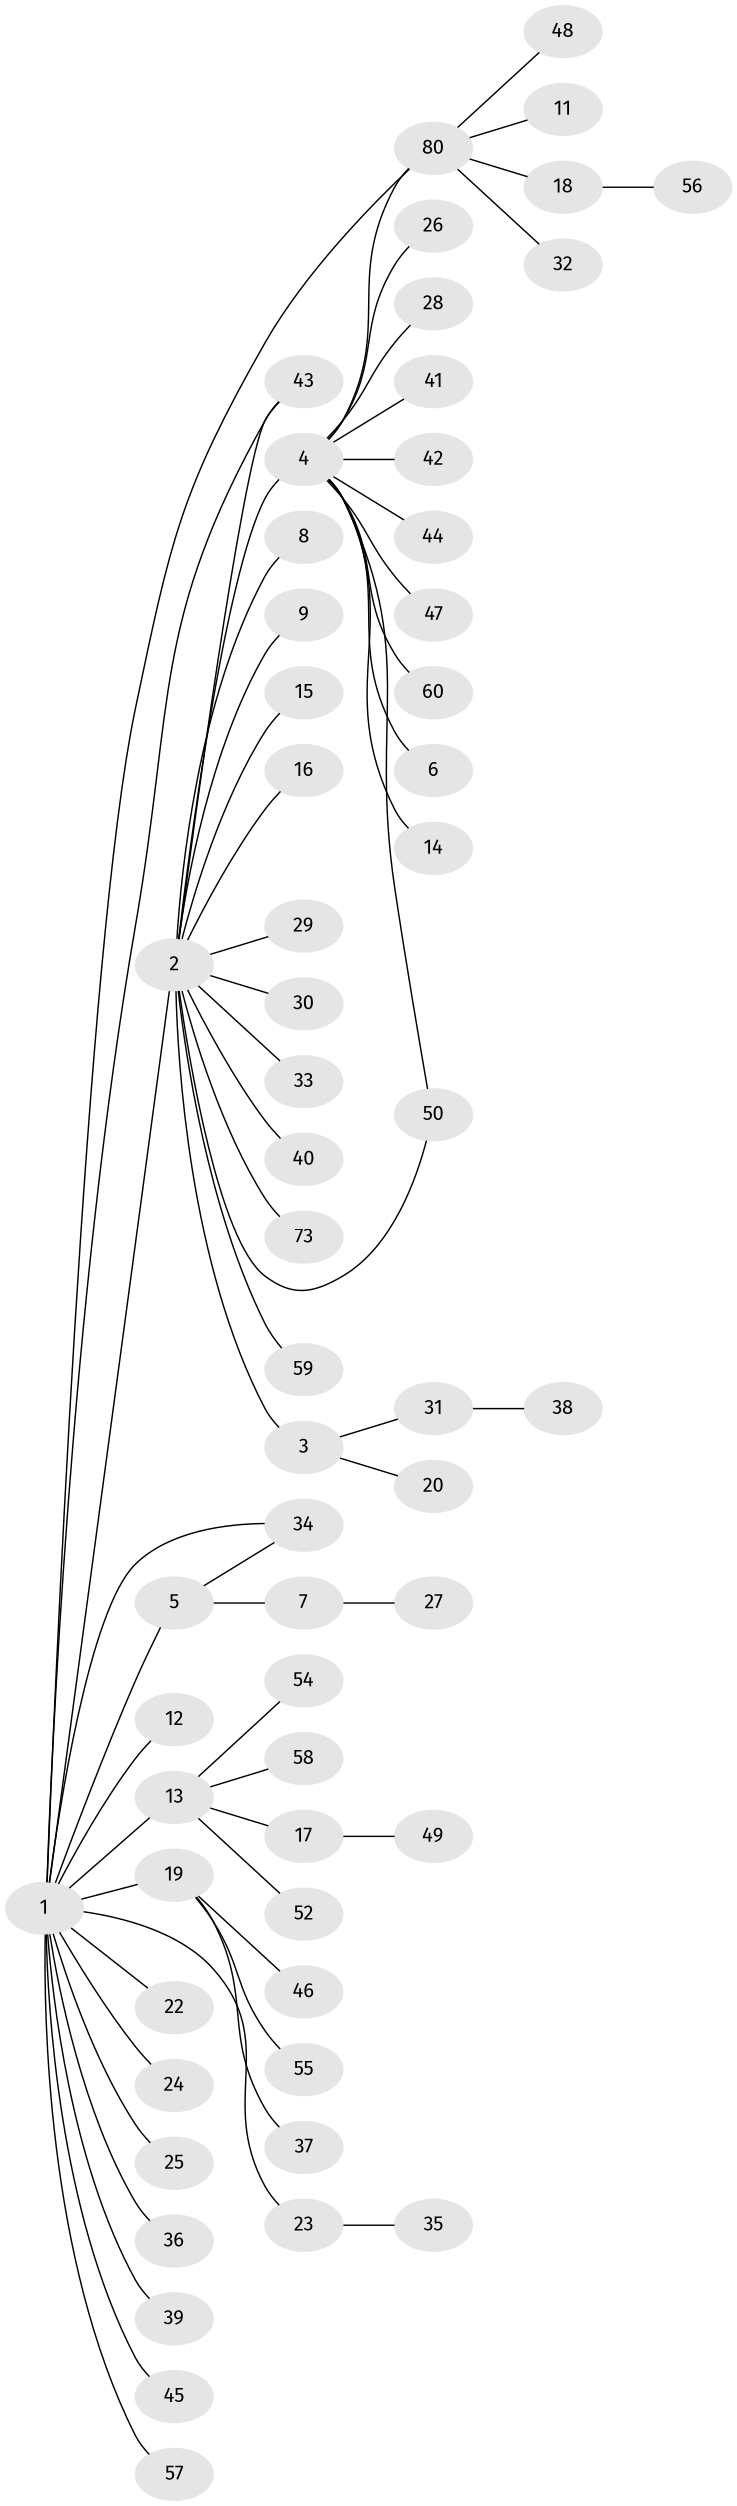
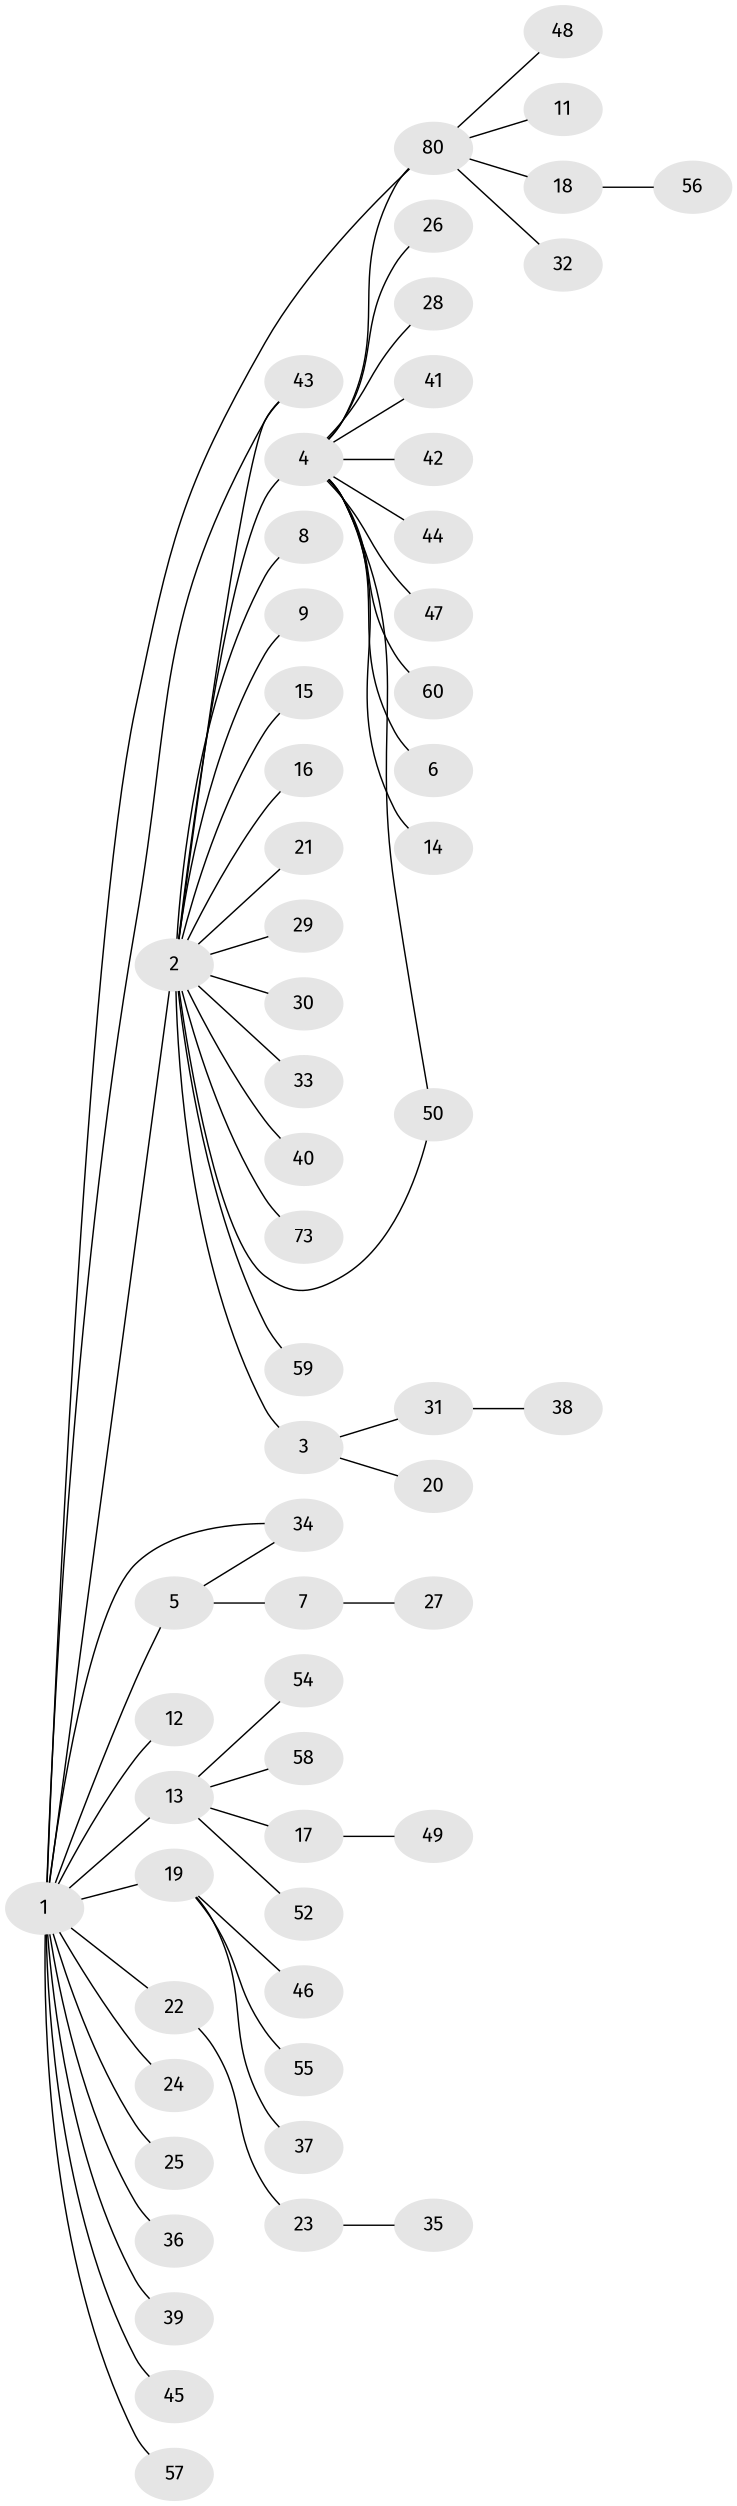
node "21": added
edge "1" -- "23": now "22" -- "23"
